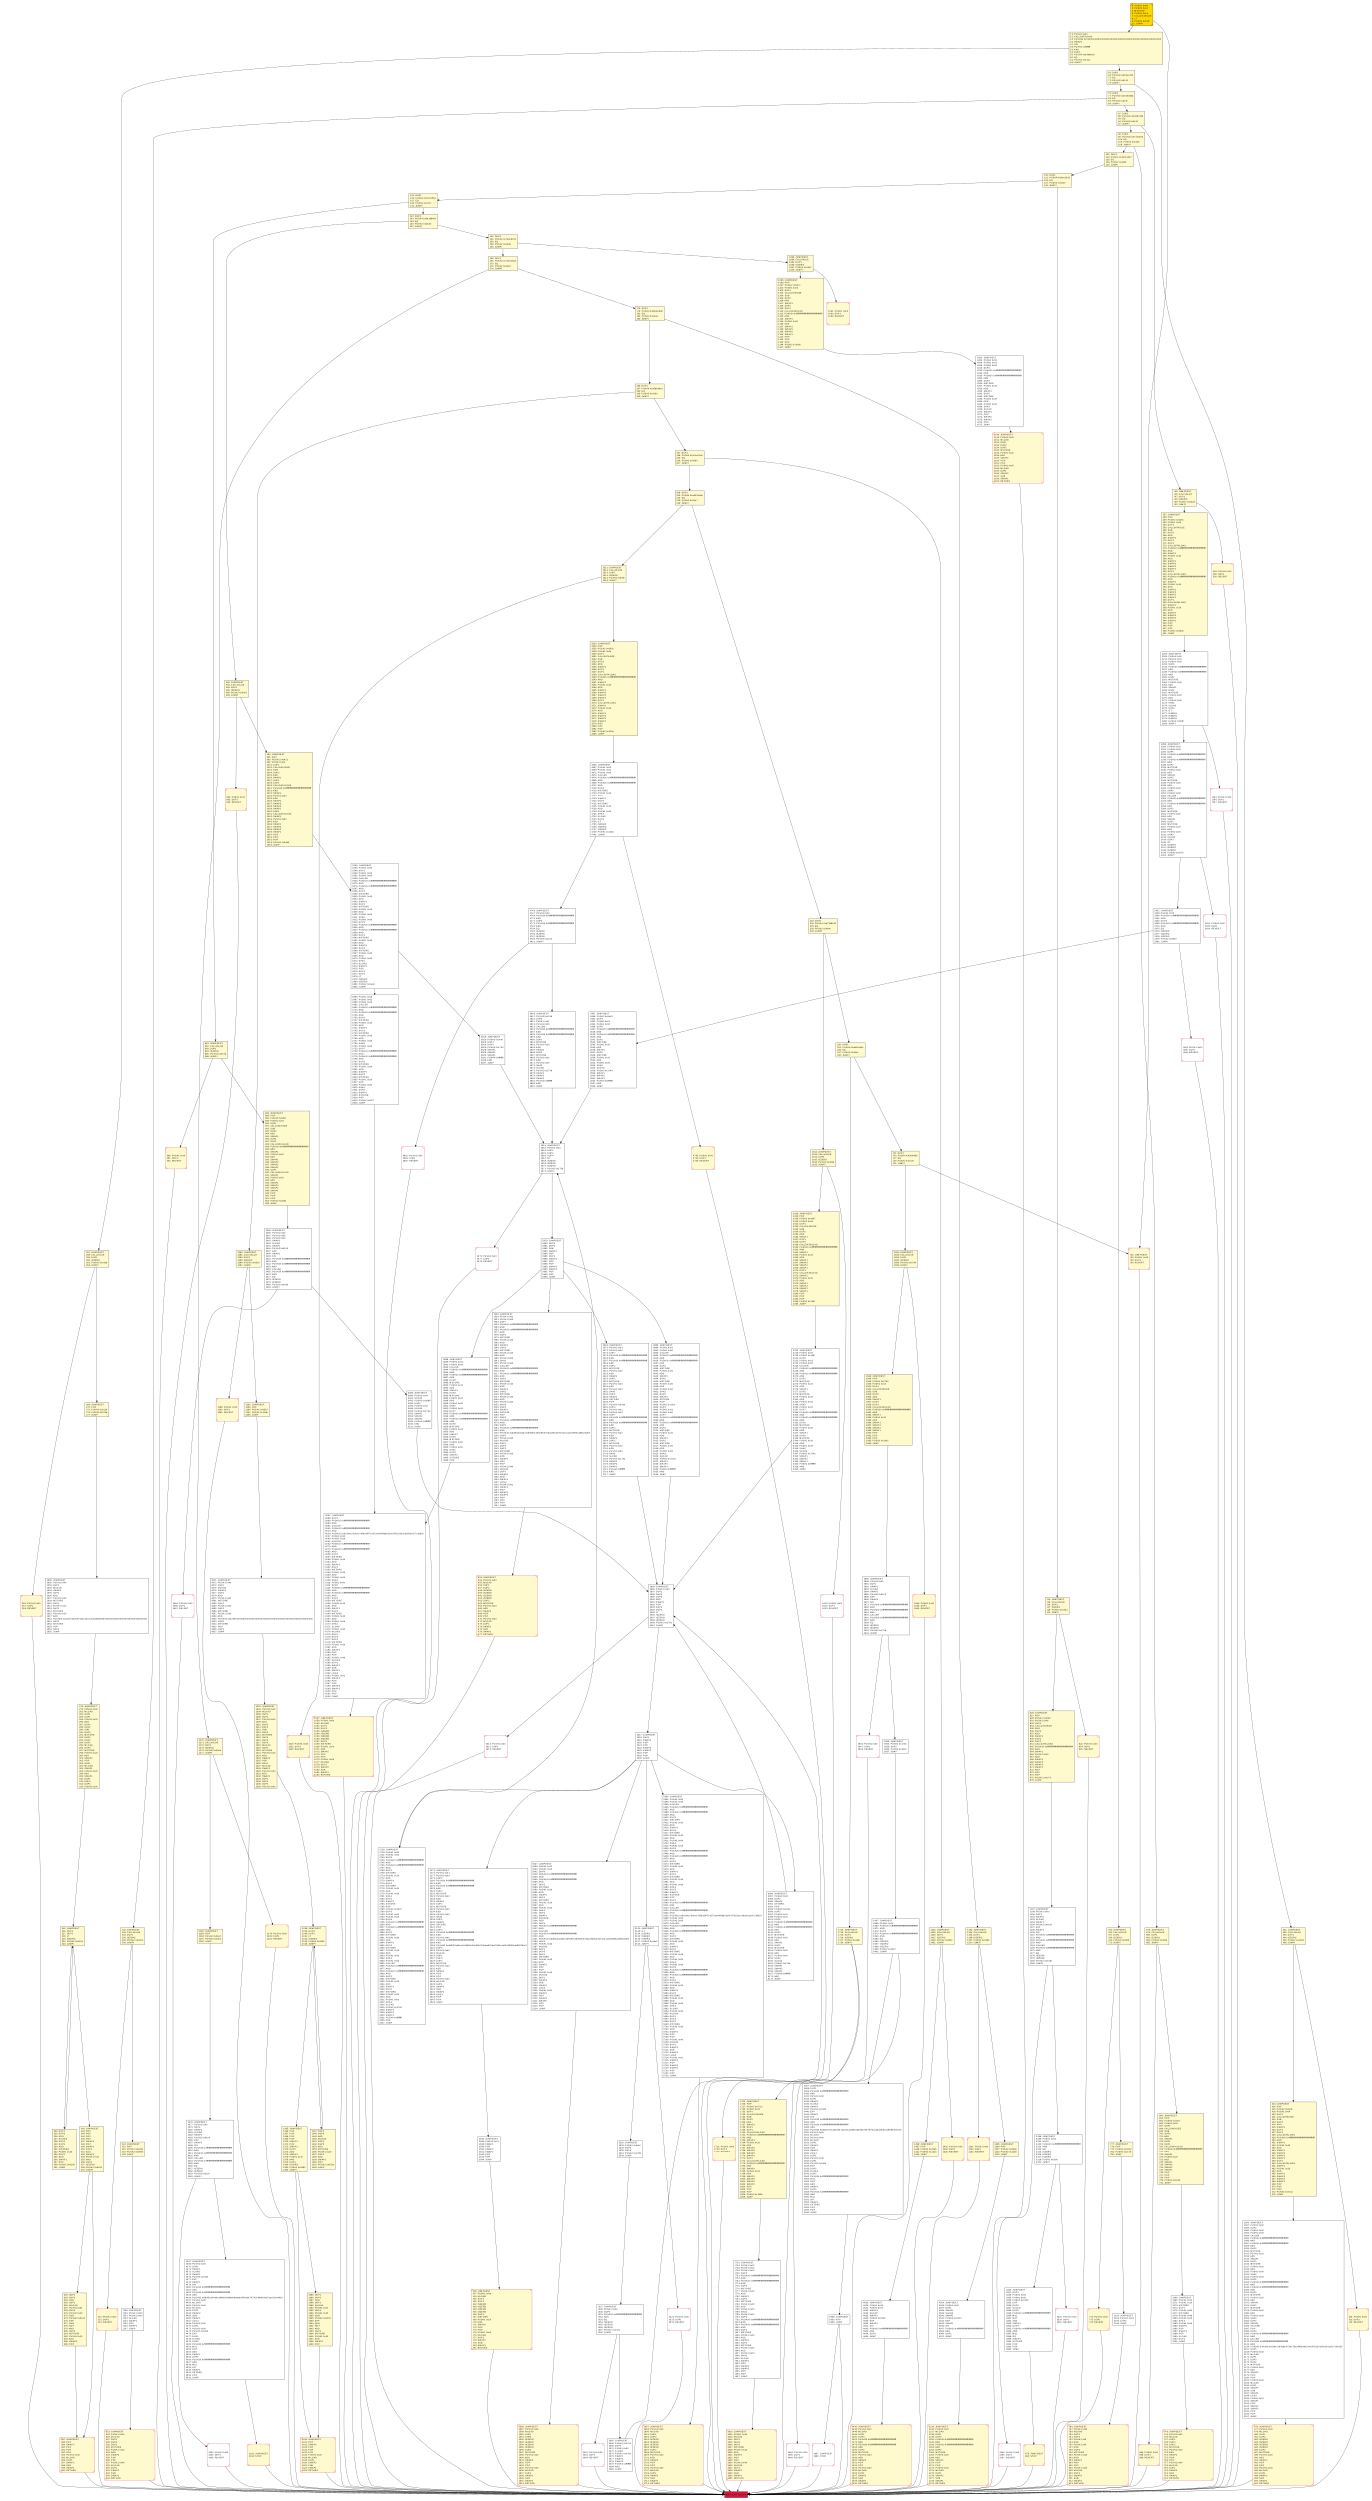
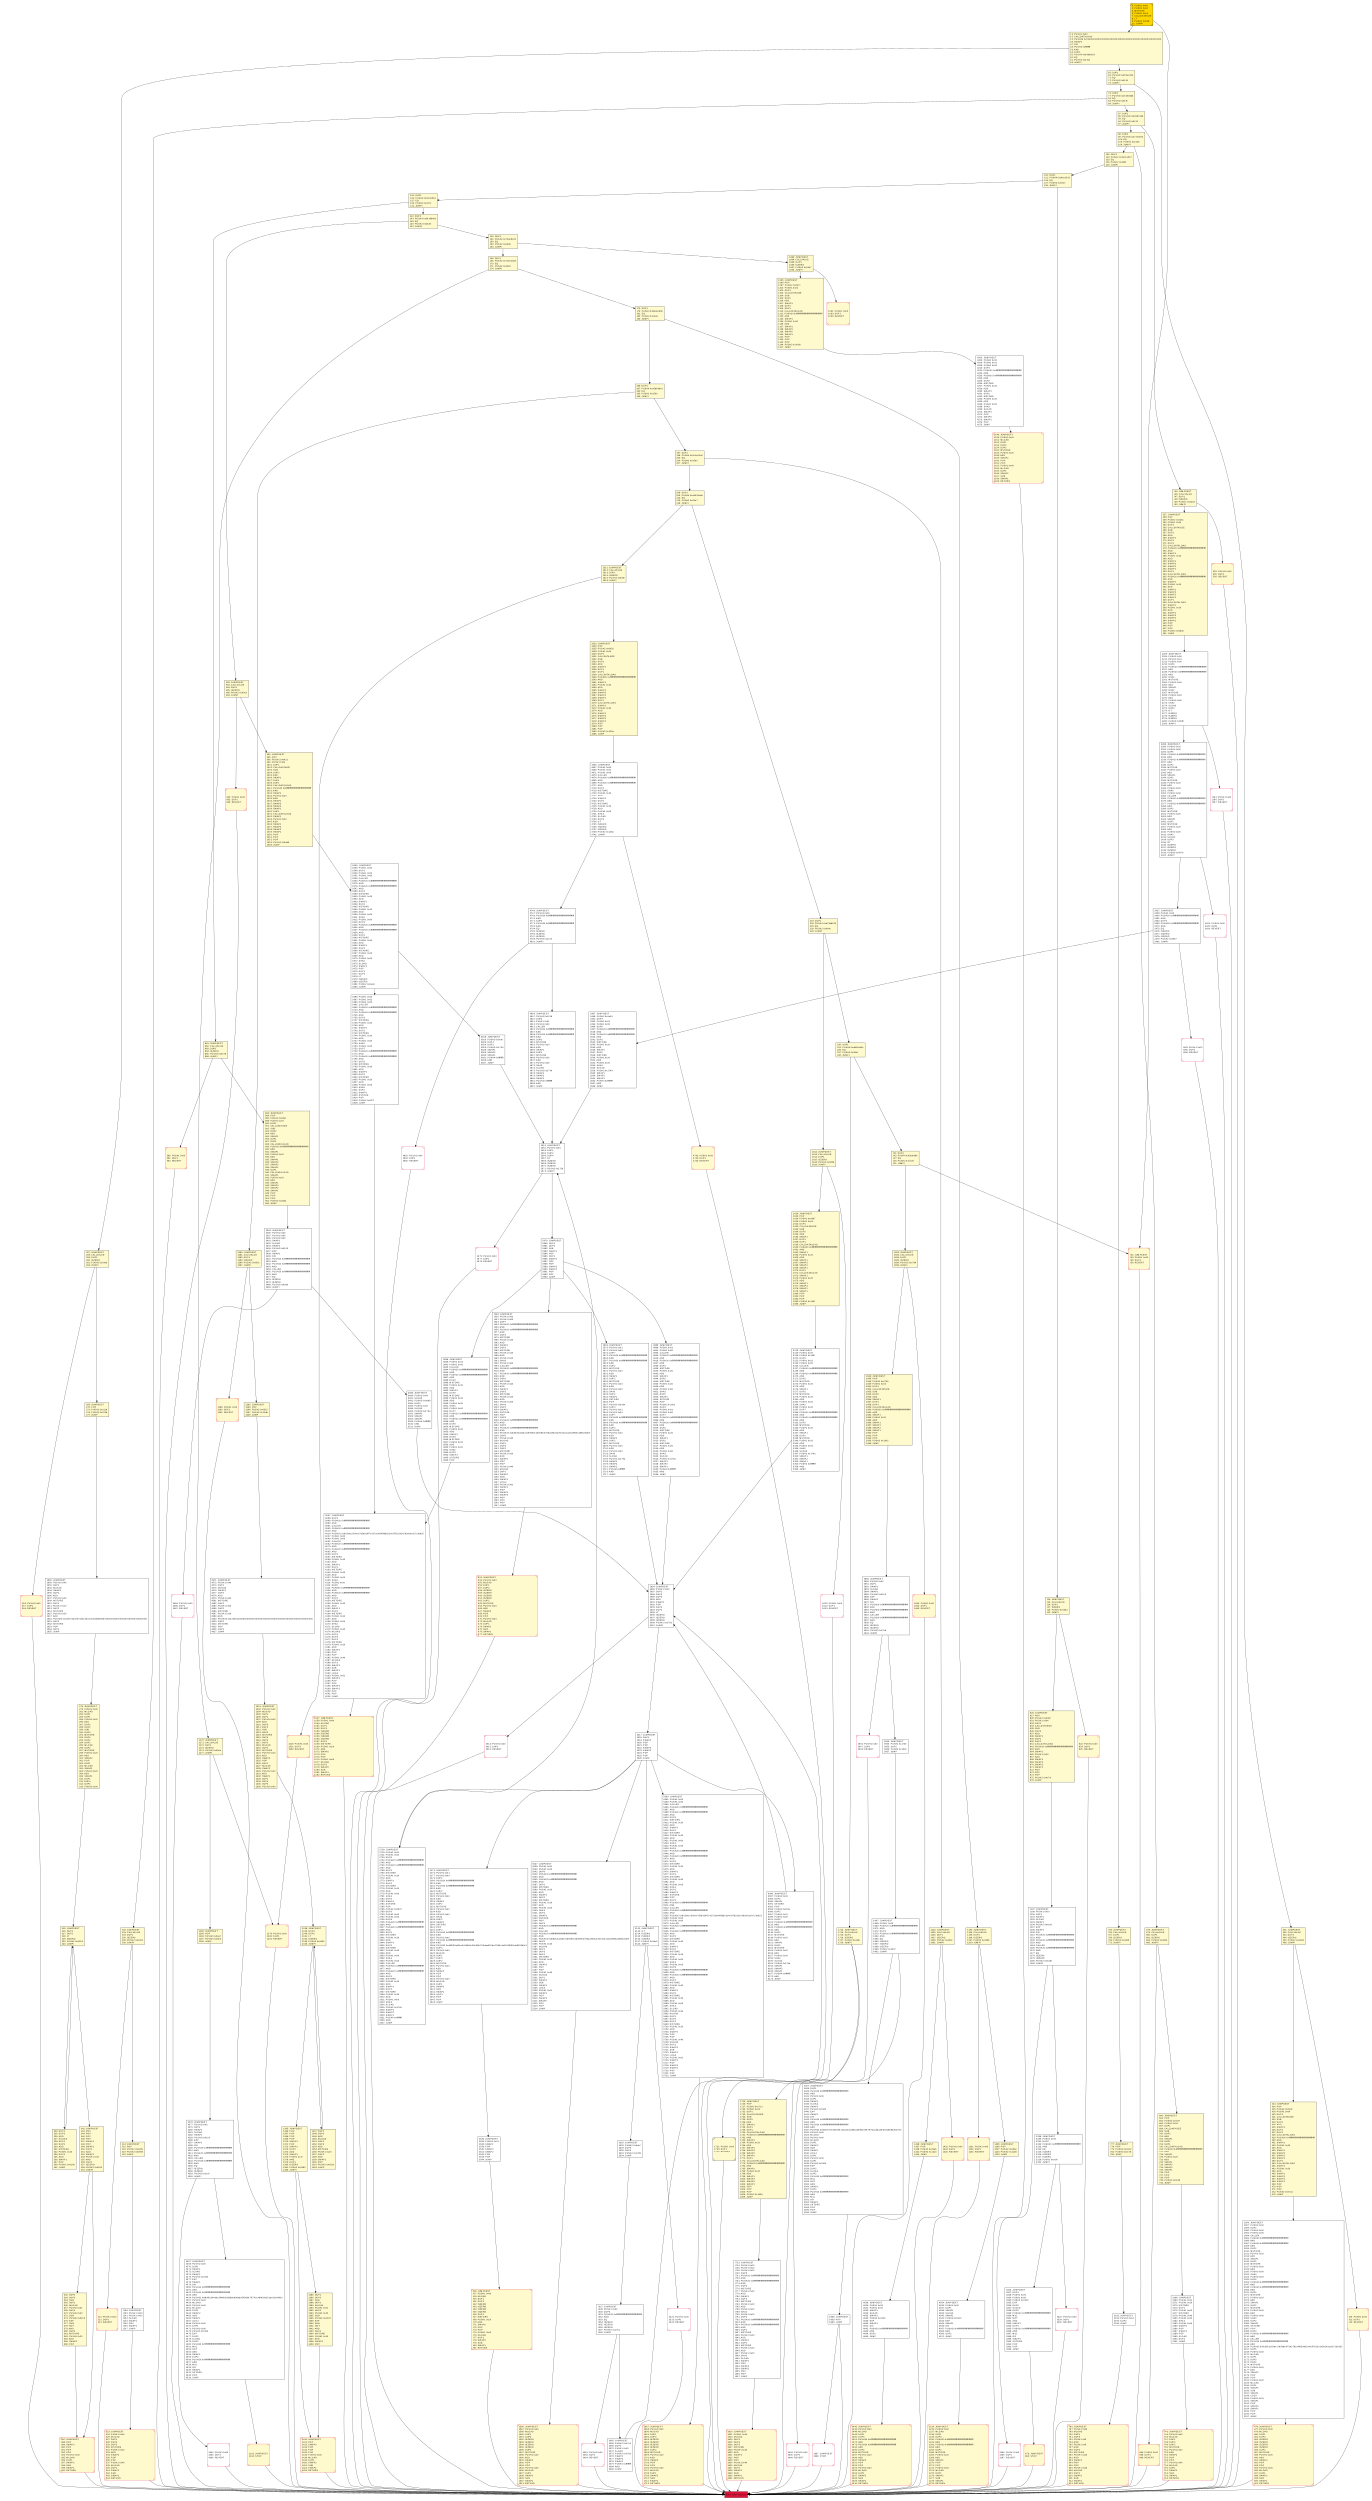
node "1721: PUSH1 0x00 1723: DUP1 1724: REVERT": color crimson -> black
edge "1519: PUSH1 0x00 1521: DUP1 1522: REVERT" -> "6597: EXIT BLOCK": now "1519: PUSH1 0x00 1521: DUP1 1522: REVERT" -> "1178: PUSH1 0x00 1180: DUP1 1181: REVERT"
node "773: PUSH1 0x00 775: DUP1 776: REVERT": removed
